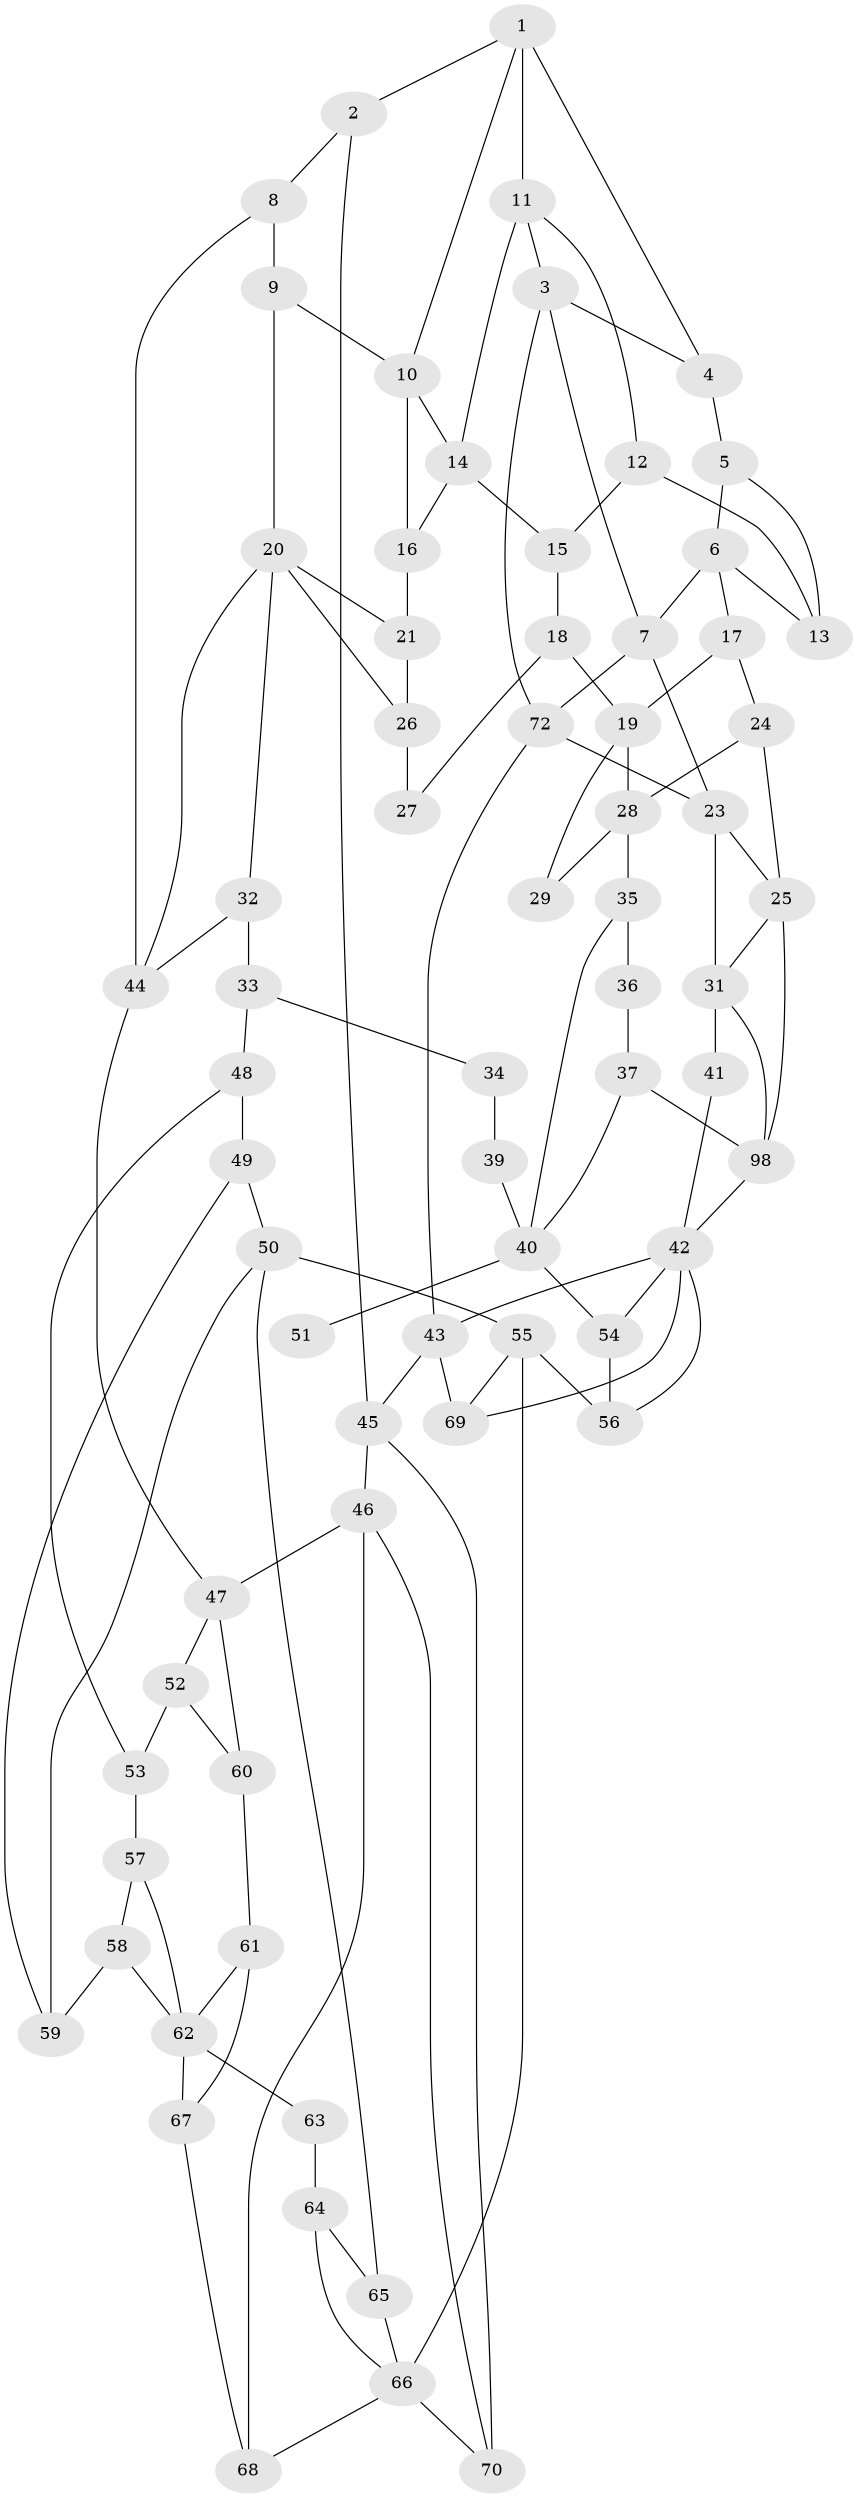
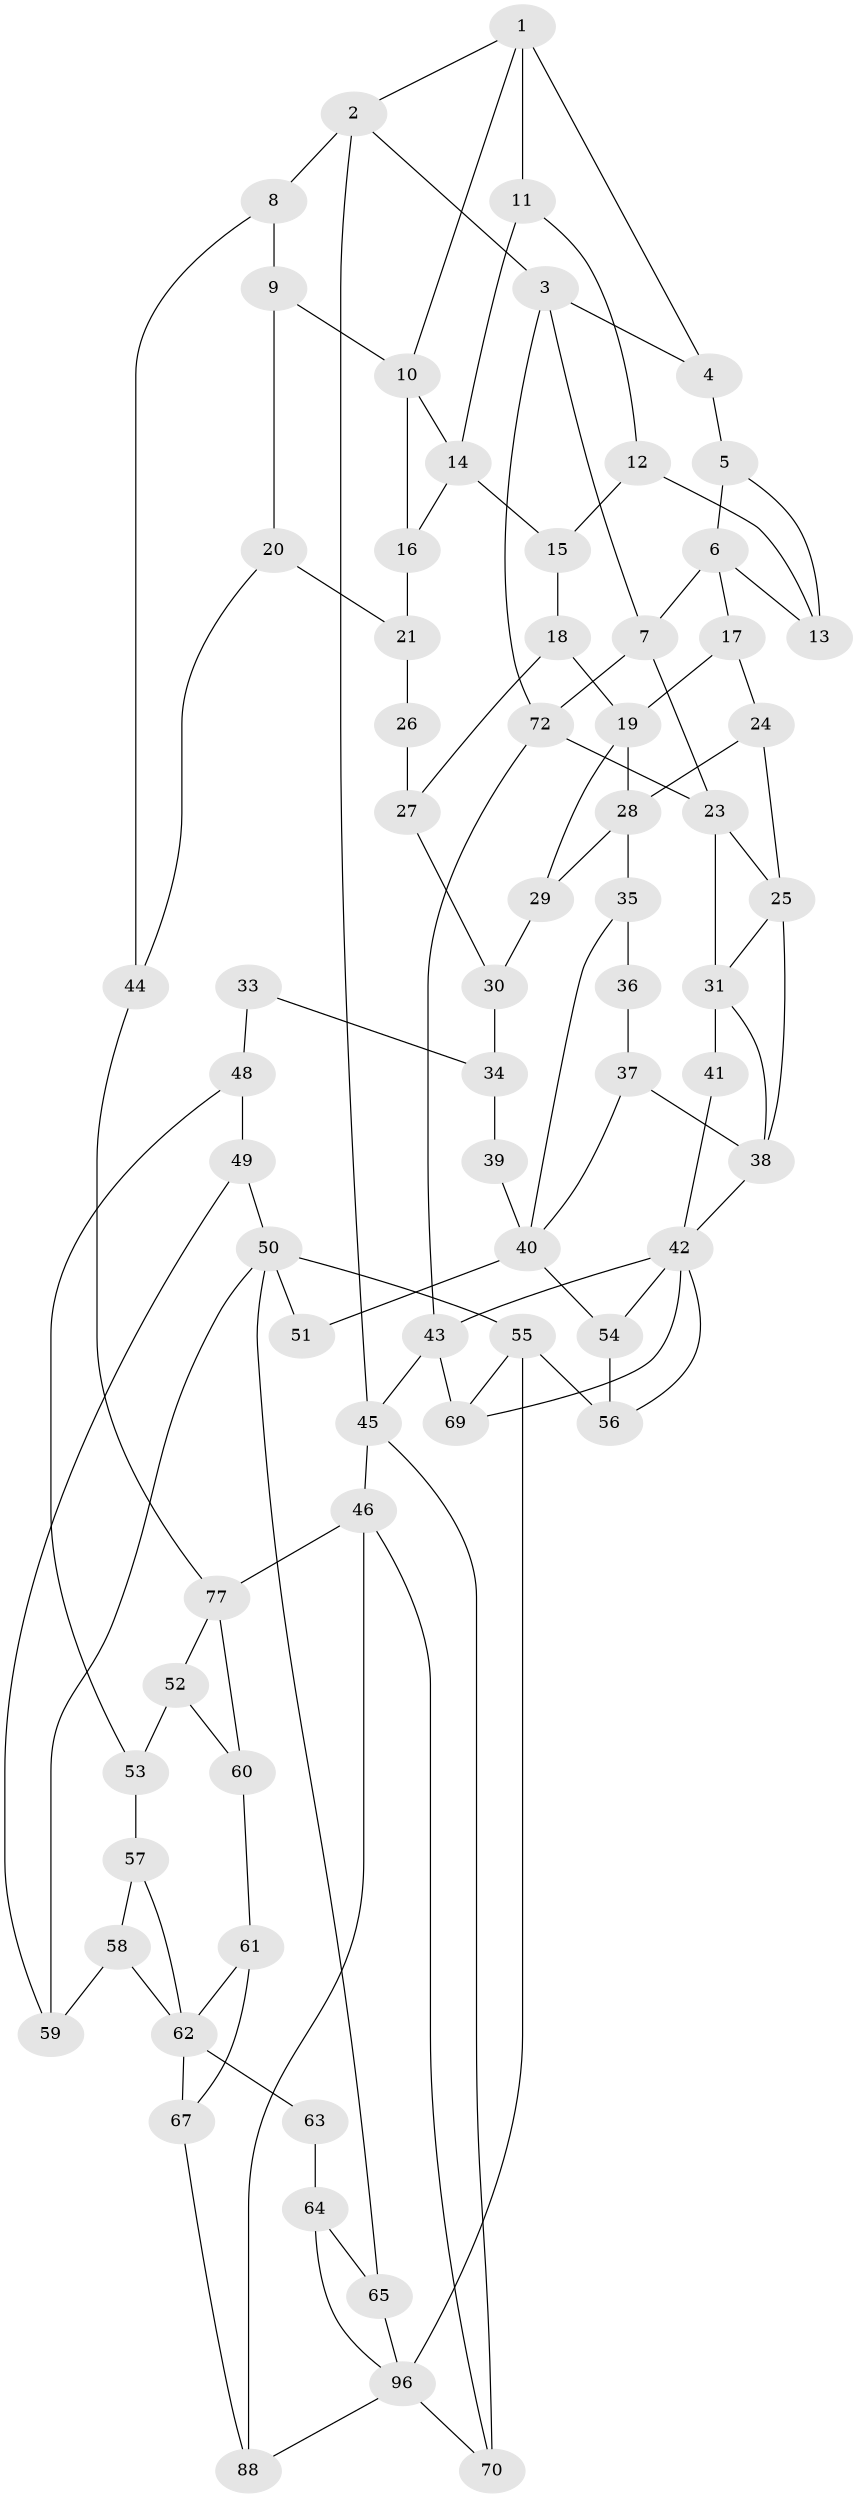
edge "11" -- "3": now "2" -- "3"
edge "20" -- "26": removed
node "32": removed
node "30": added
node "98": label "98" -> "38"
edge "50" -- "51": added
node "47": label "47" -> "77"
node "66": label "66" -> "96"
node "68": label "68" -> "88"
